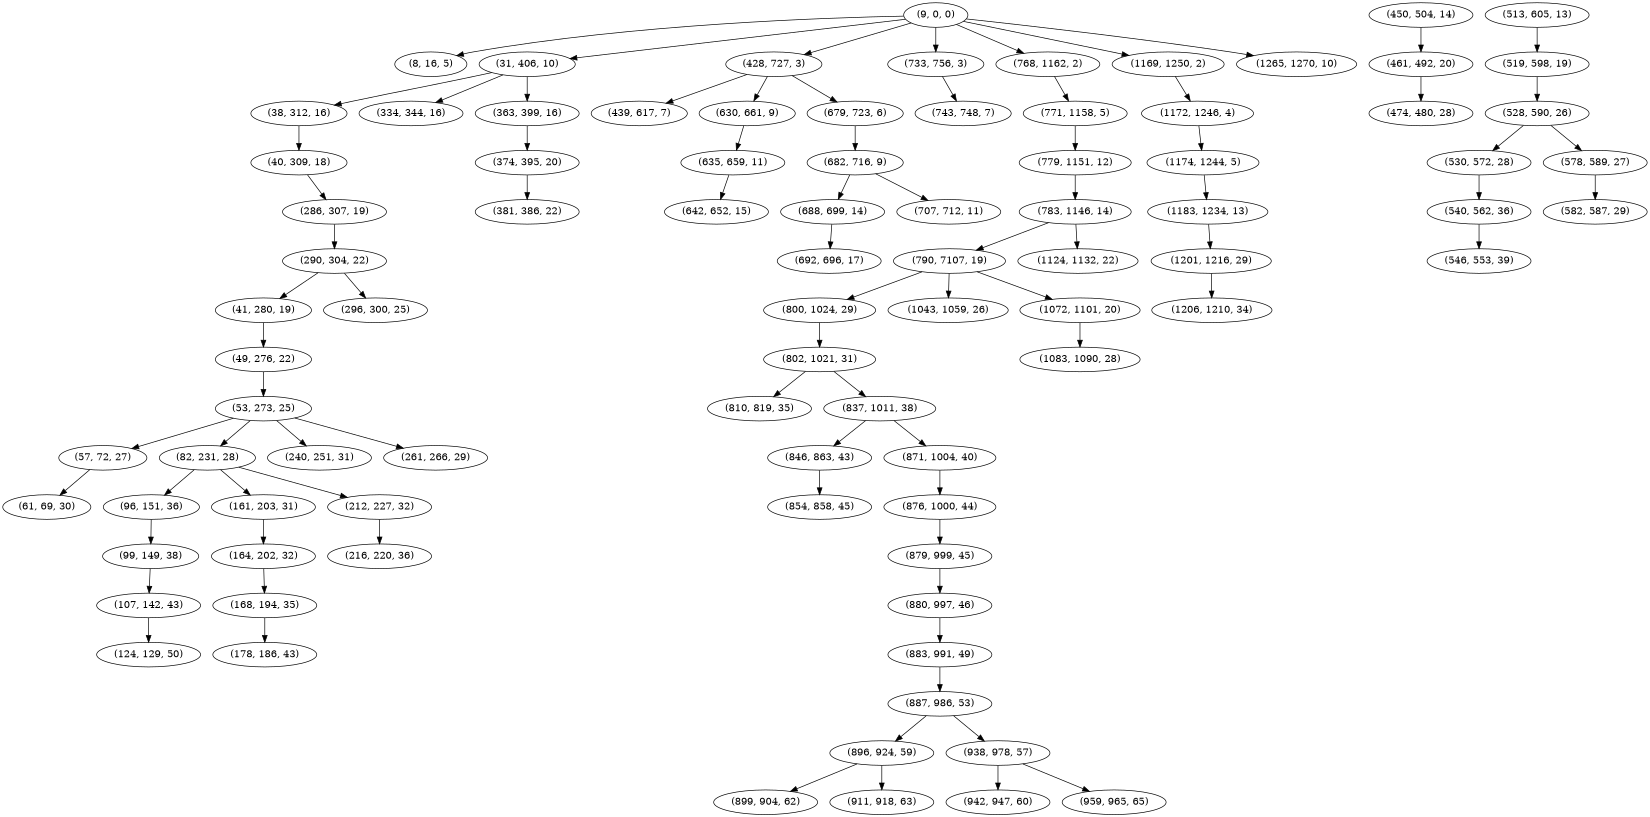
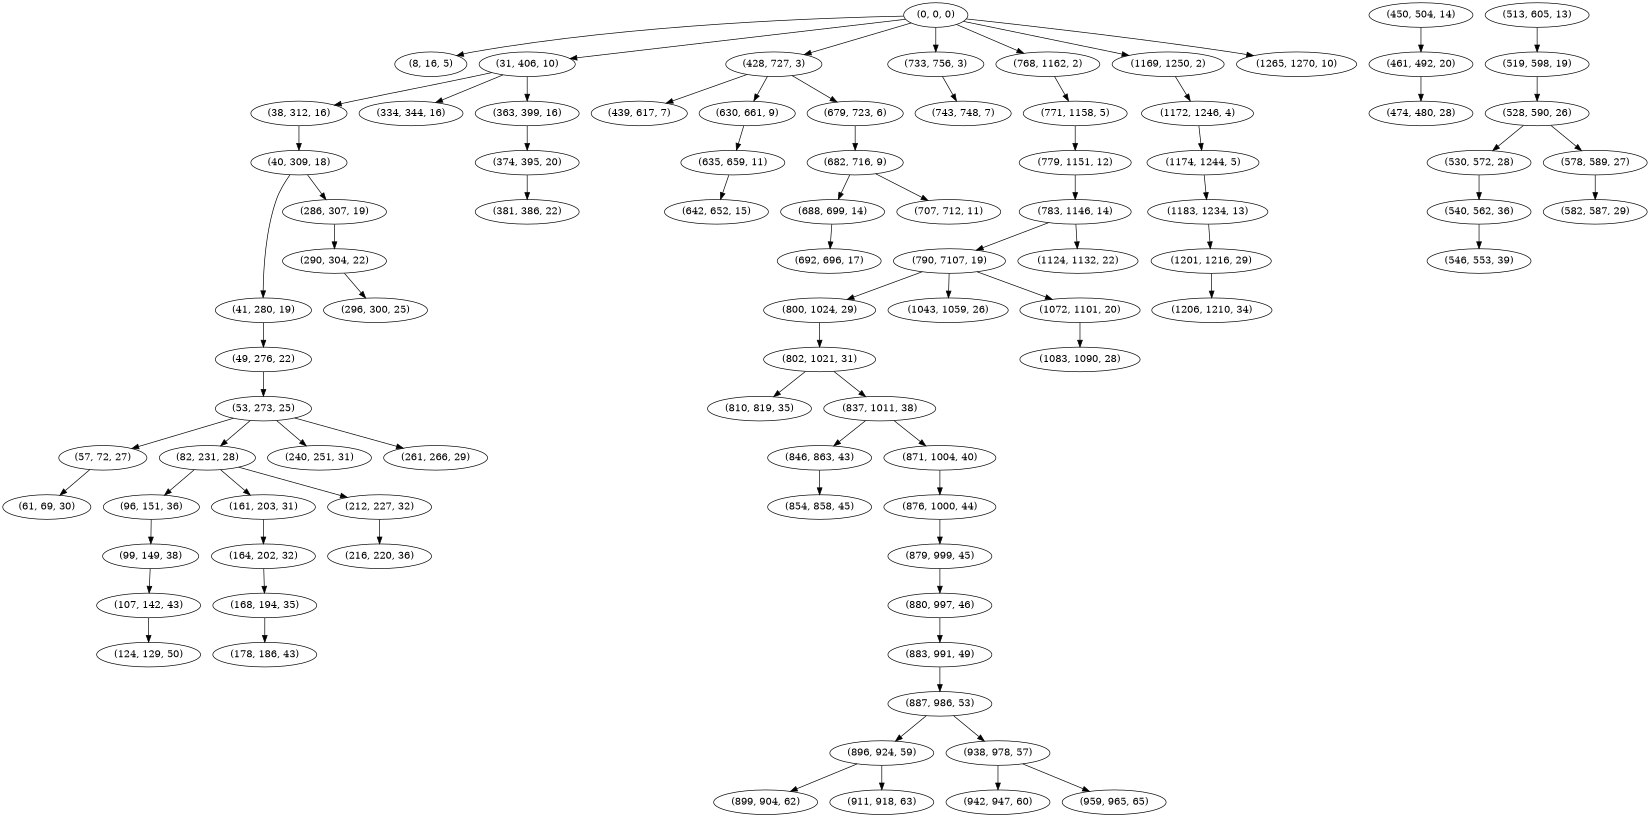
node "(9, 0, 0)": label "(9, 0, 0)" -> "(0, 0, 0)"
edge "(290, 304, 22)" -> "(41, 280, 19)": now "(40, 309, 18)" -> "(41, 280, 19)"
